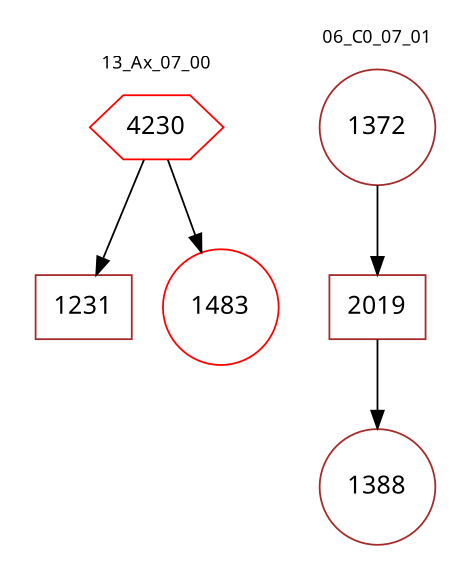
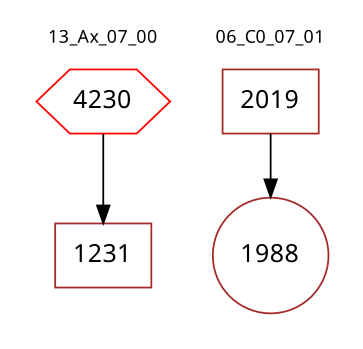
node "1372": removed
node "1483": removed
node "1388": label "1388" -> "1988"
